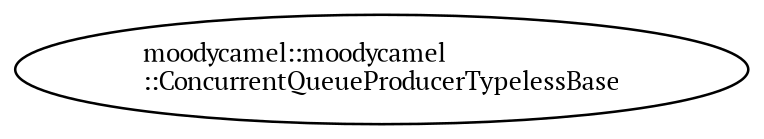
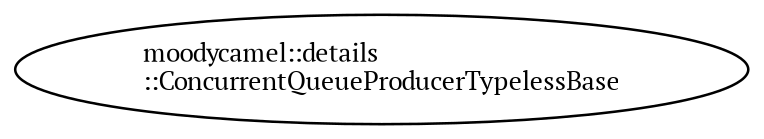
node "moodycamel::moodycamel ::ConcurrentQueueProducerTypelessBase": label "moodycamel::moodycamel ::ConcurrentQueueProducerTypelessBase" -> "moodycamel::details ::ConcurrentQueueProducerTypelessBase"
